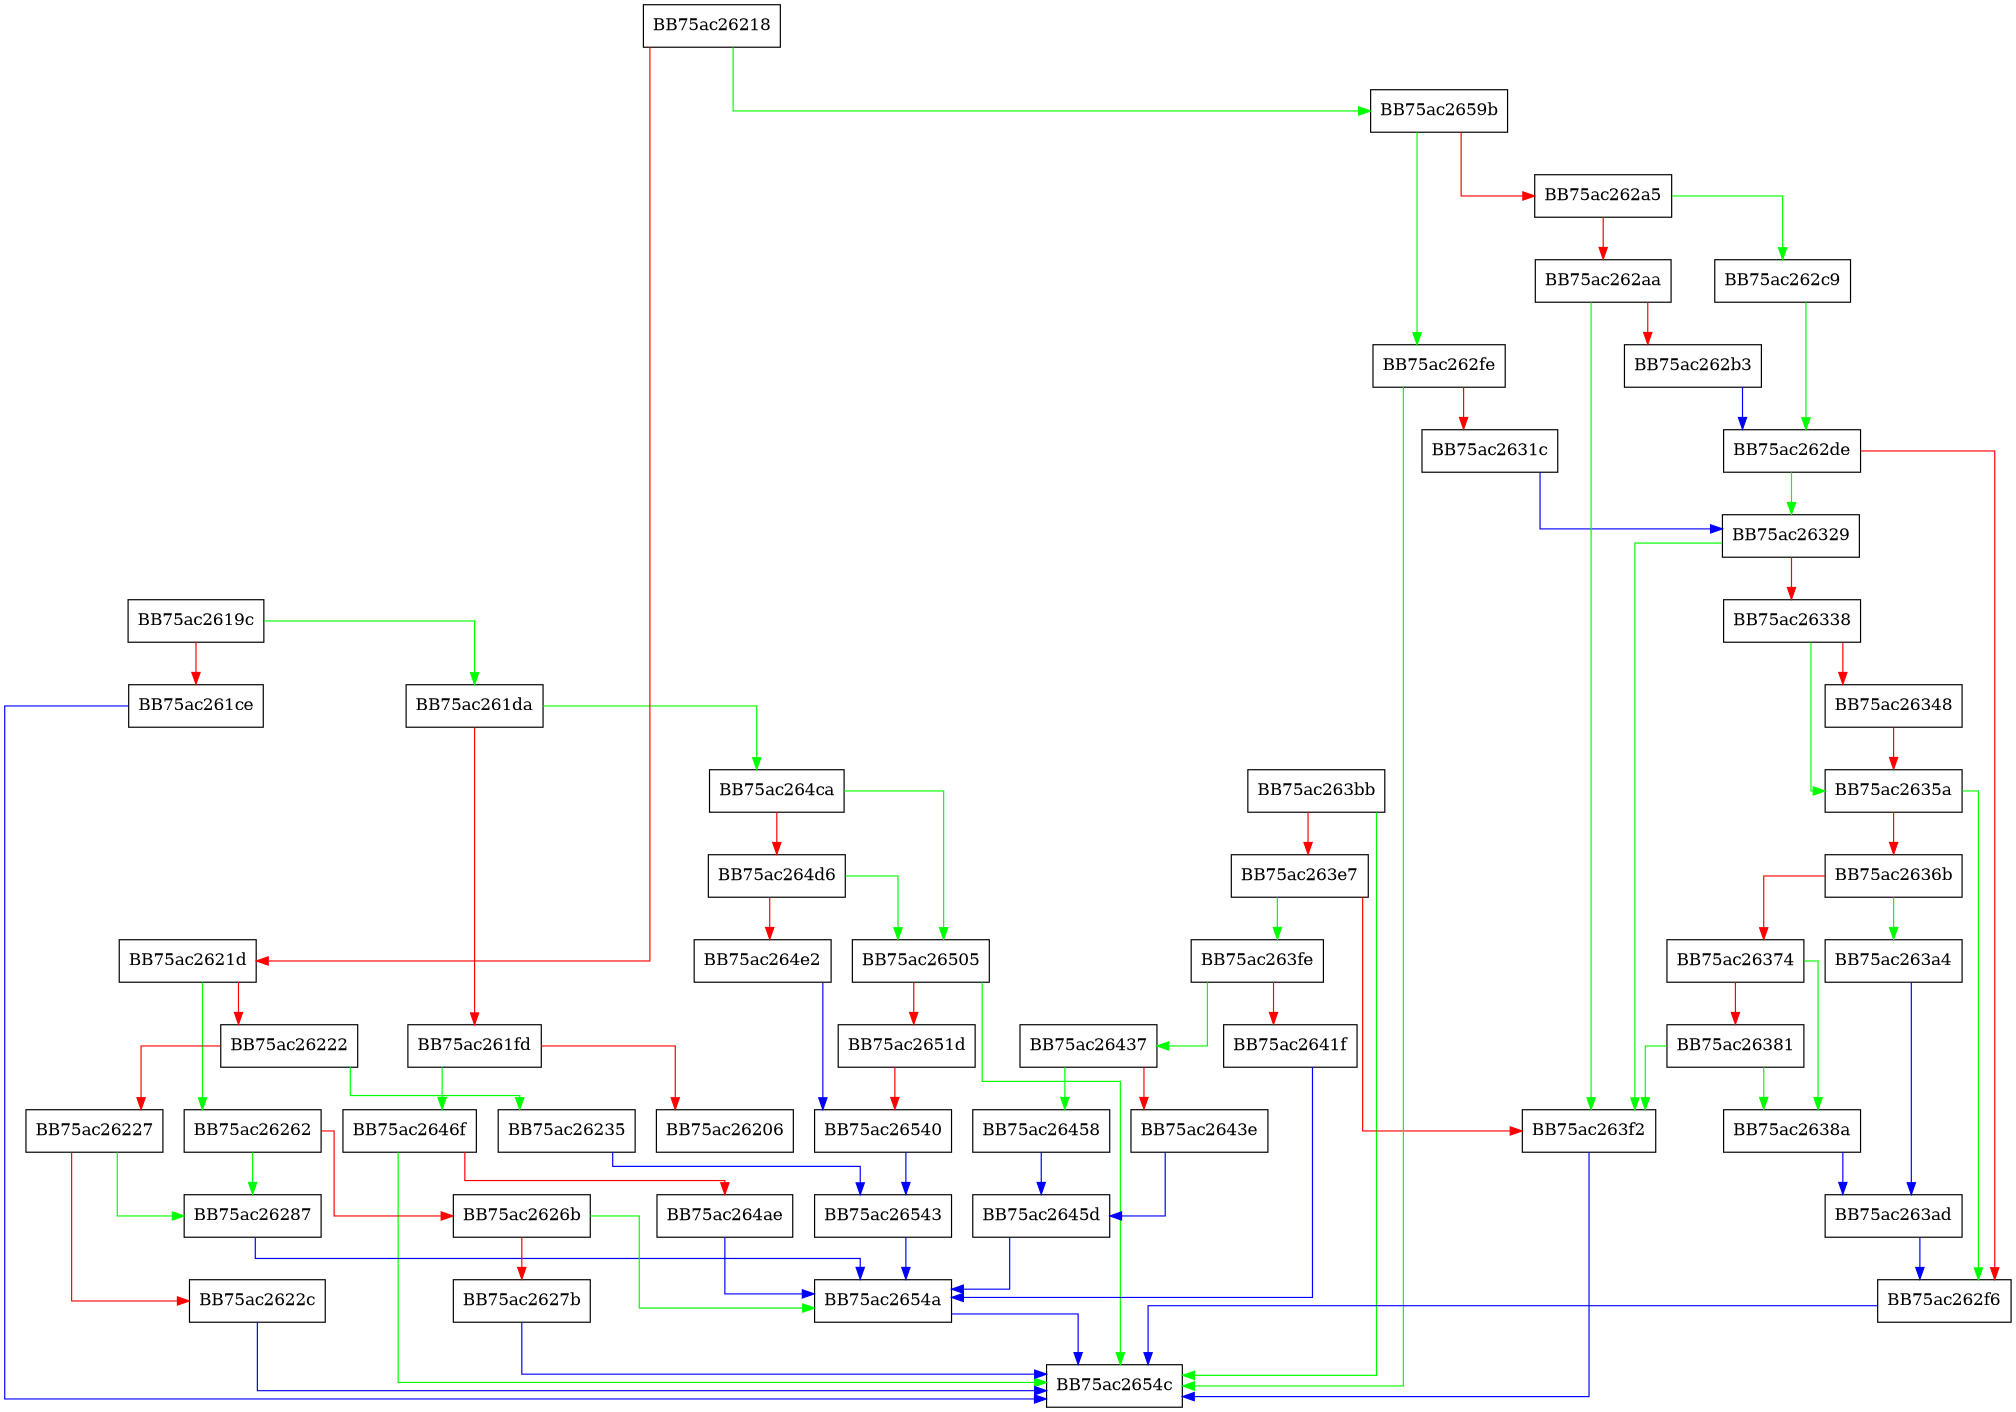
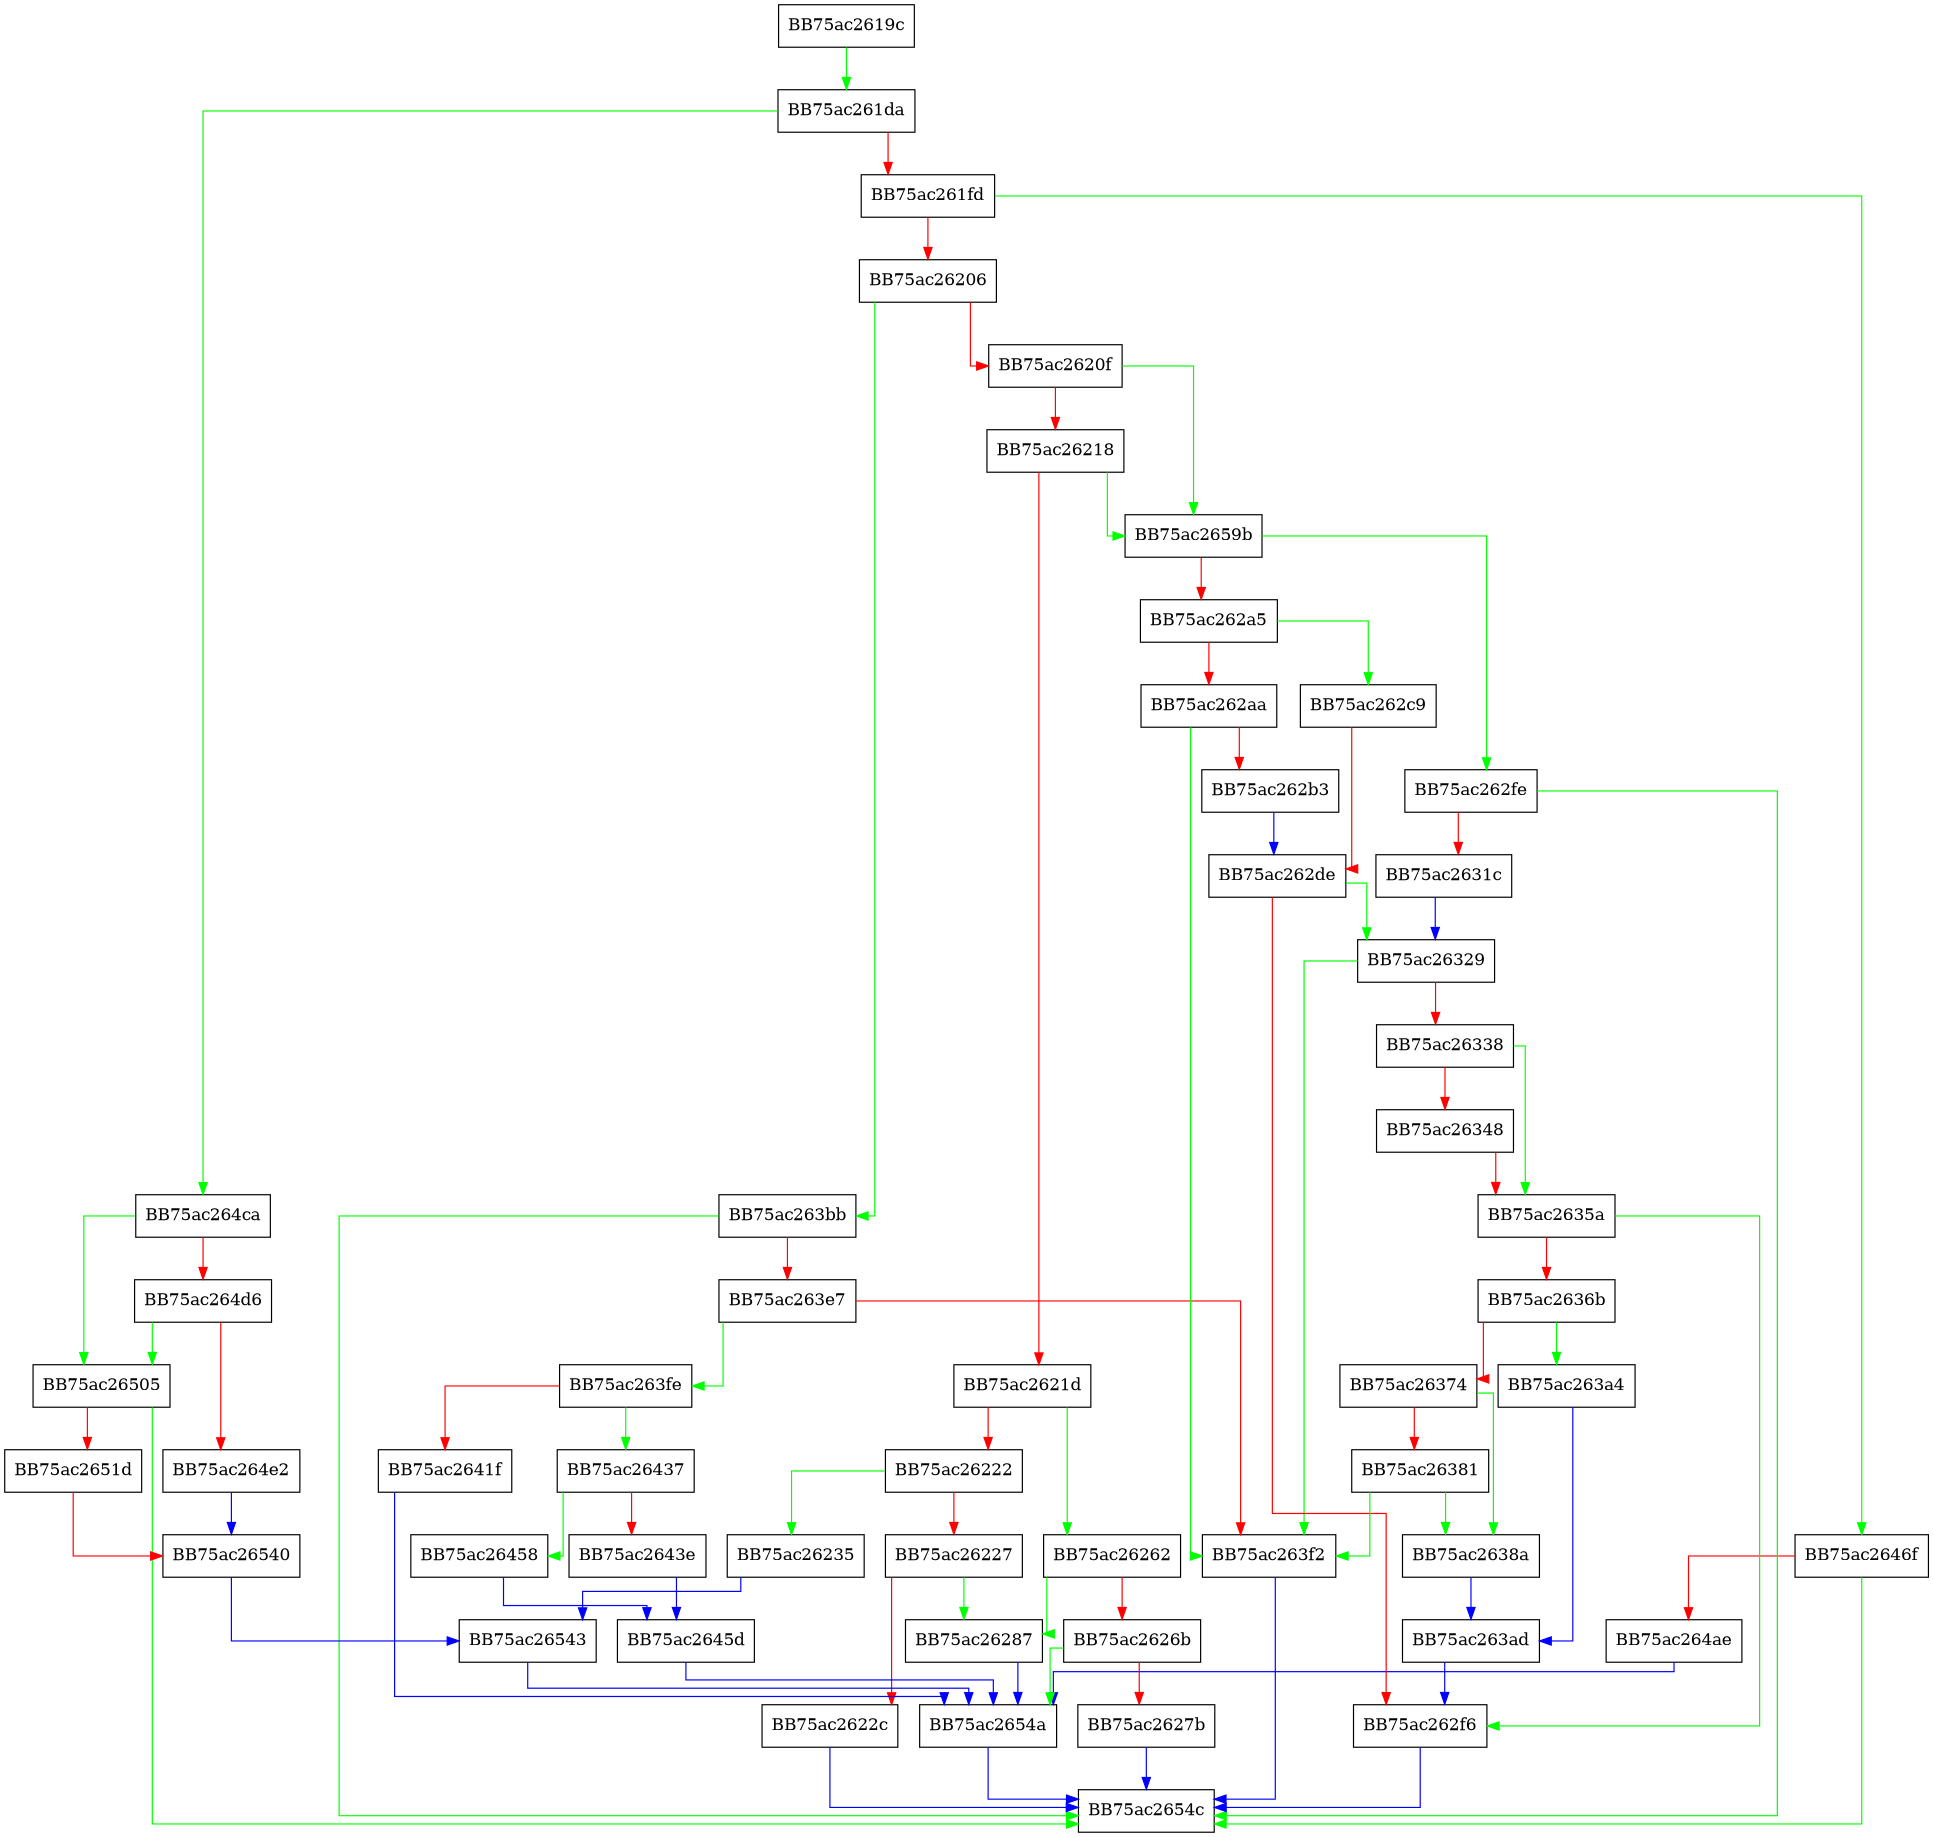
edge "BB75ac262c9" -> "BB75ac262de": color green -> red
node "BB75ac2620f": added
node "BB75ac261ce": removed
edge "BB75ac26206" -> "BB75ac263bb": added
